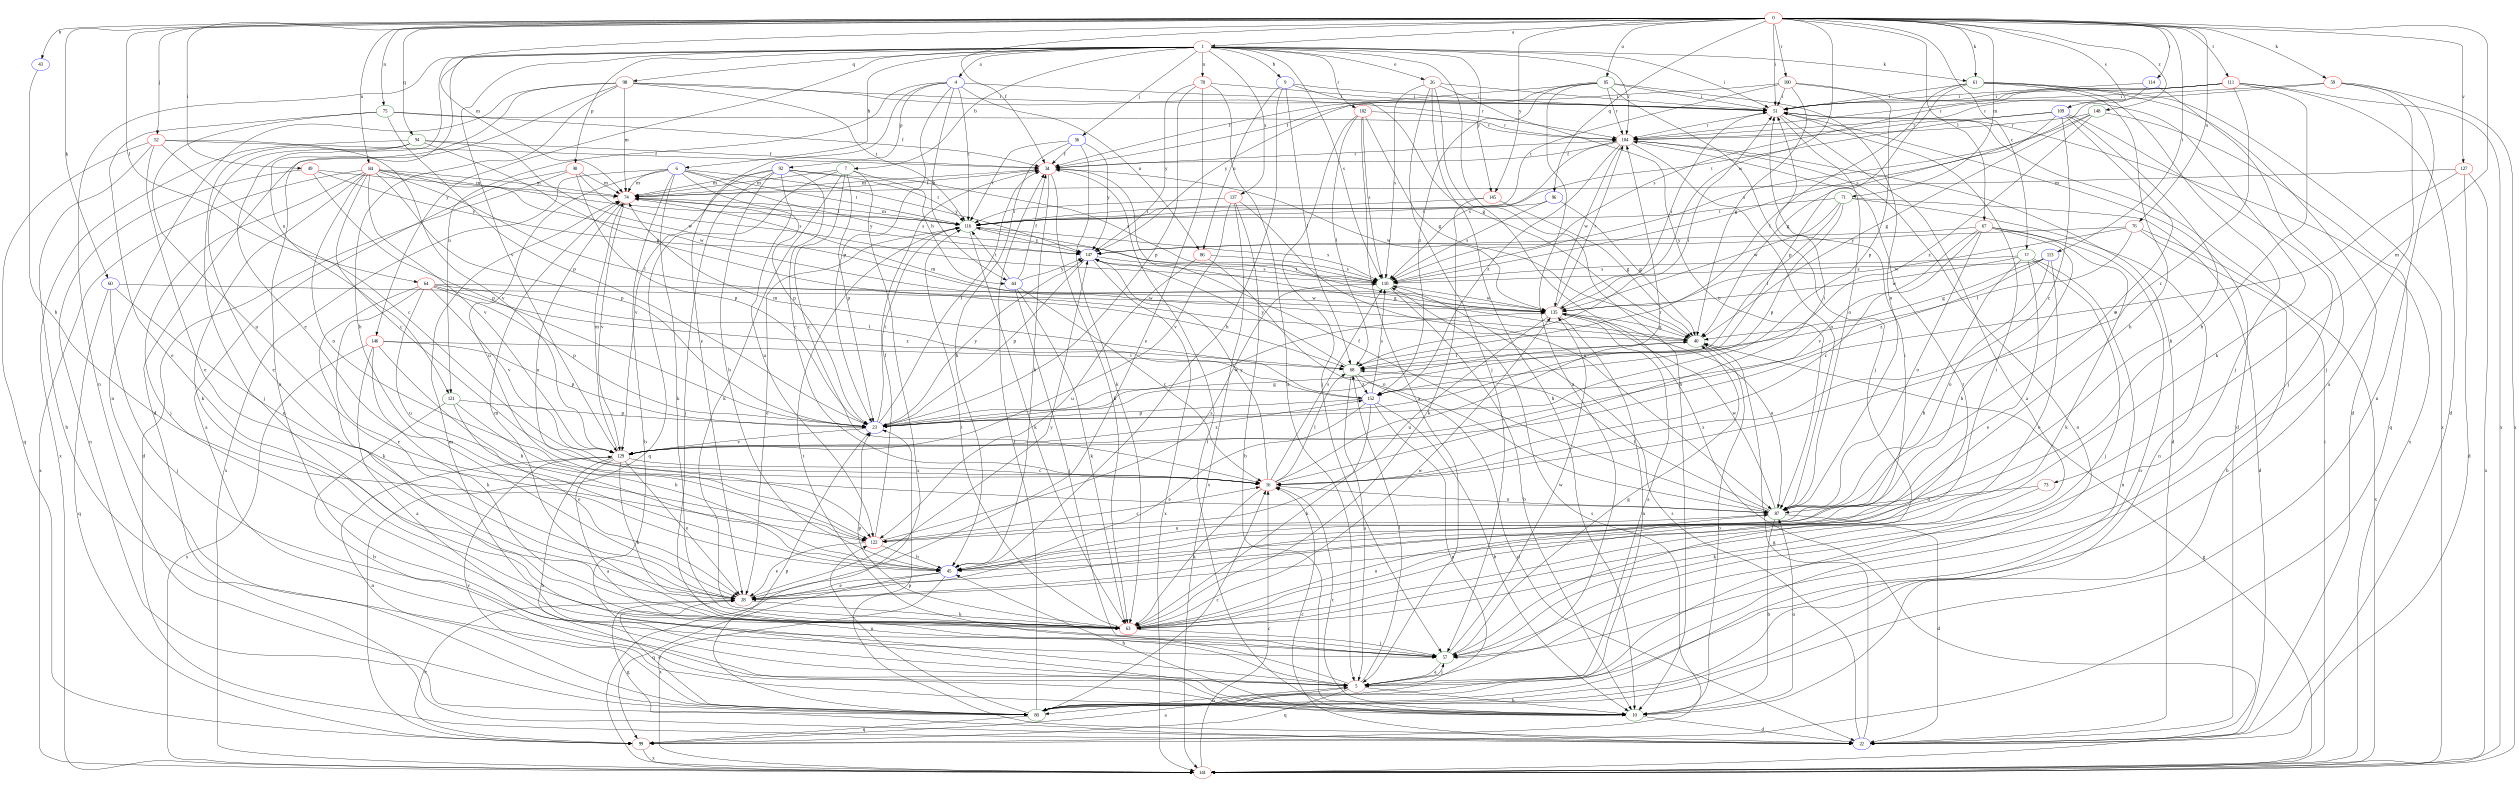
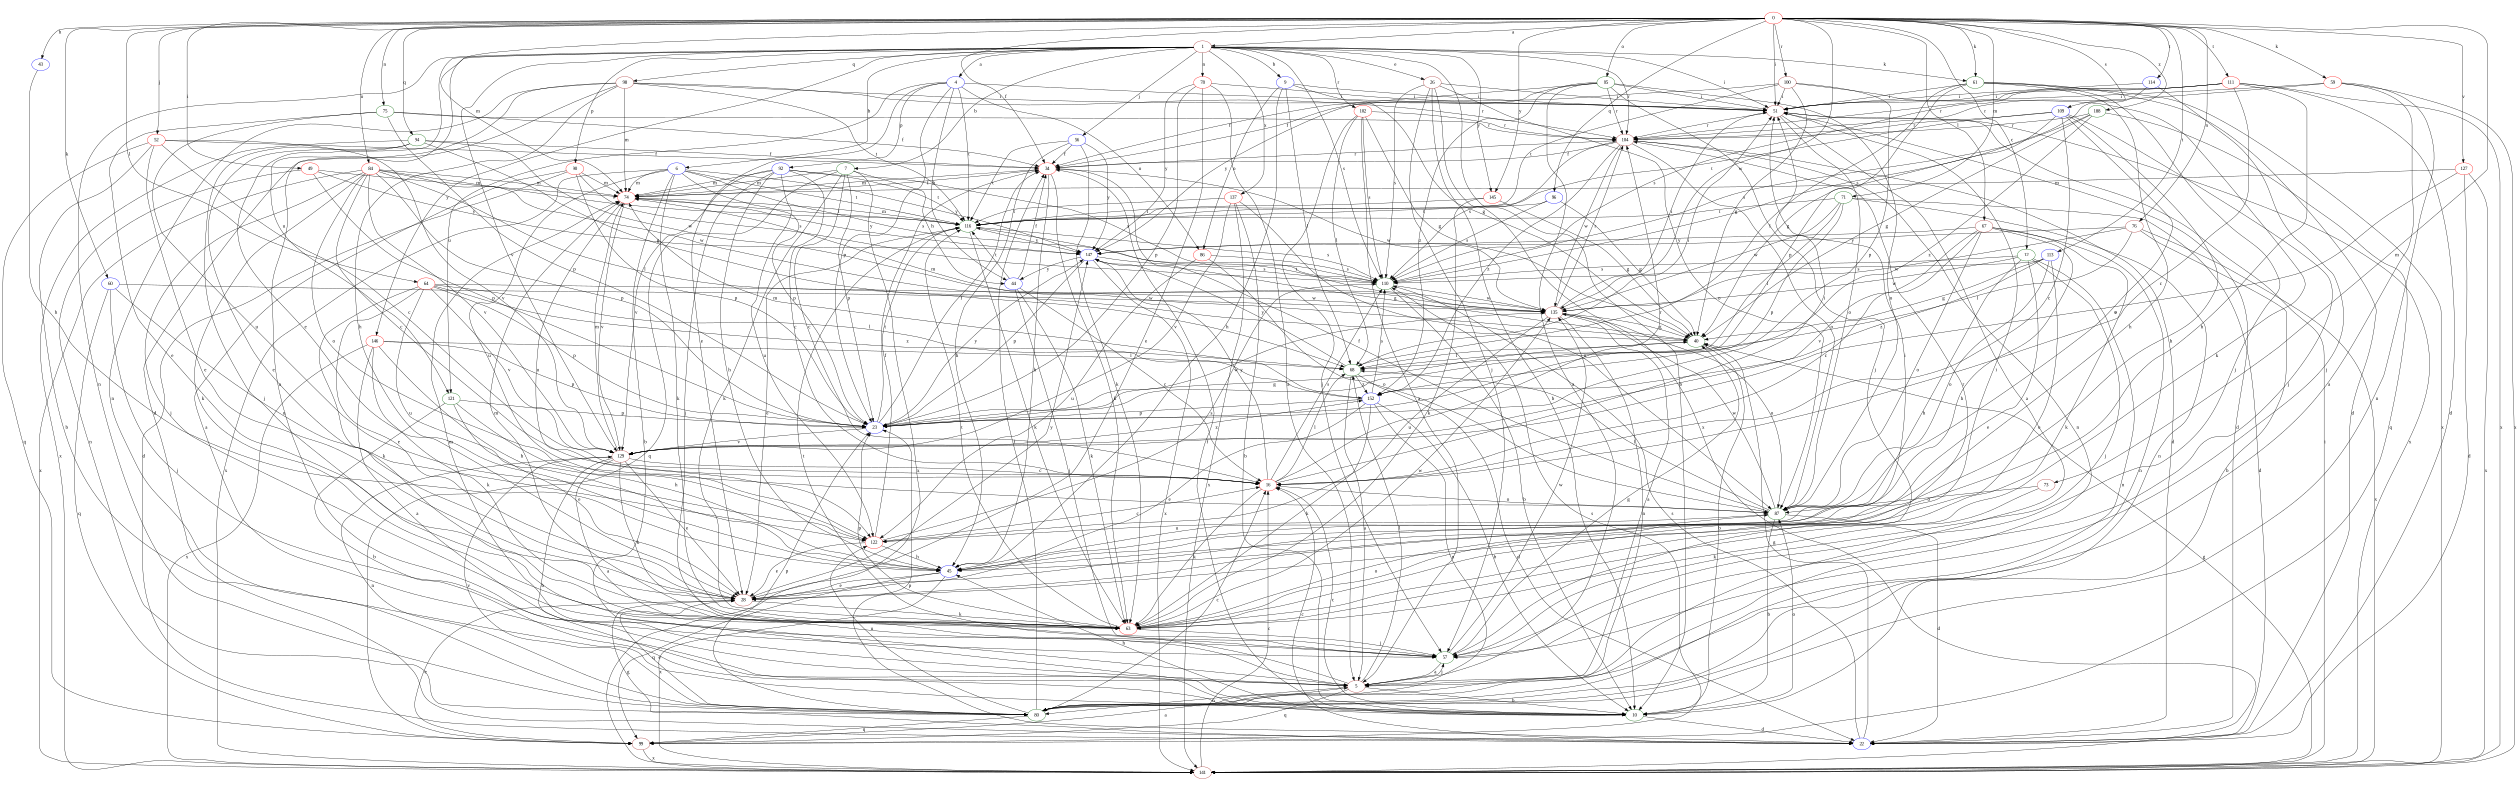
node "148": label "148" -> "188"
edge "44" -> "147": reversed
